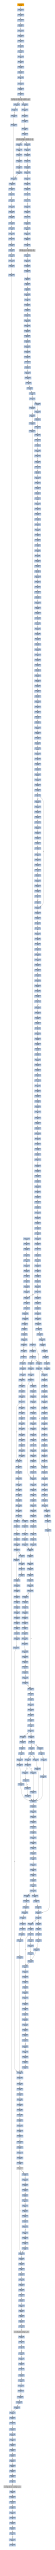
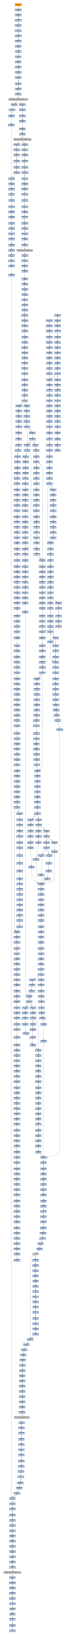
node "0x004578a9 shll": removed
